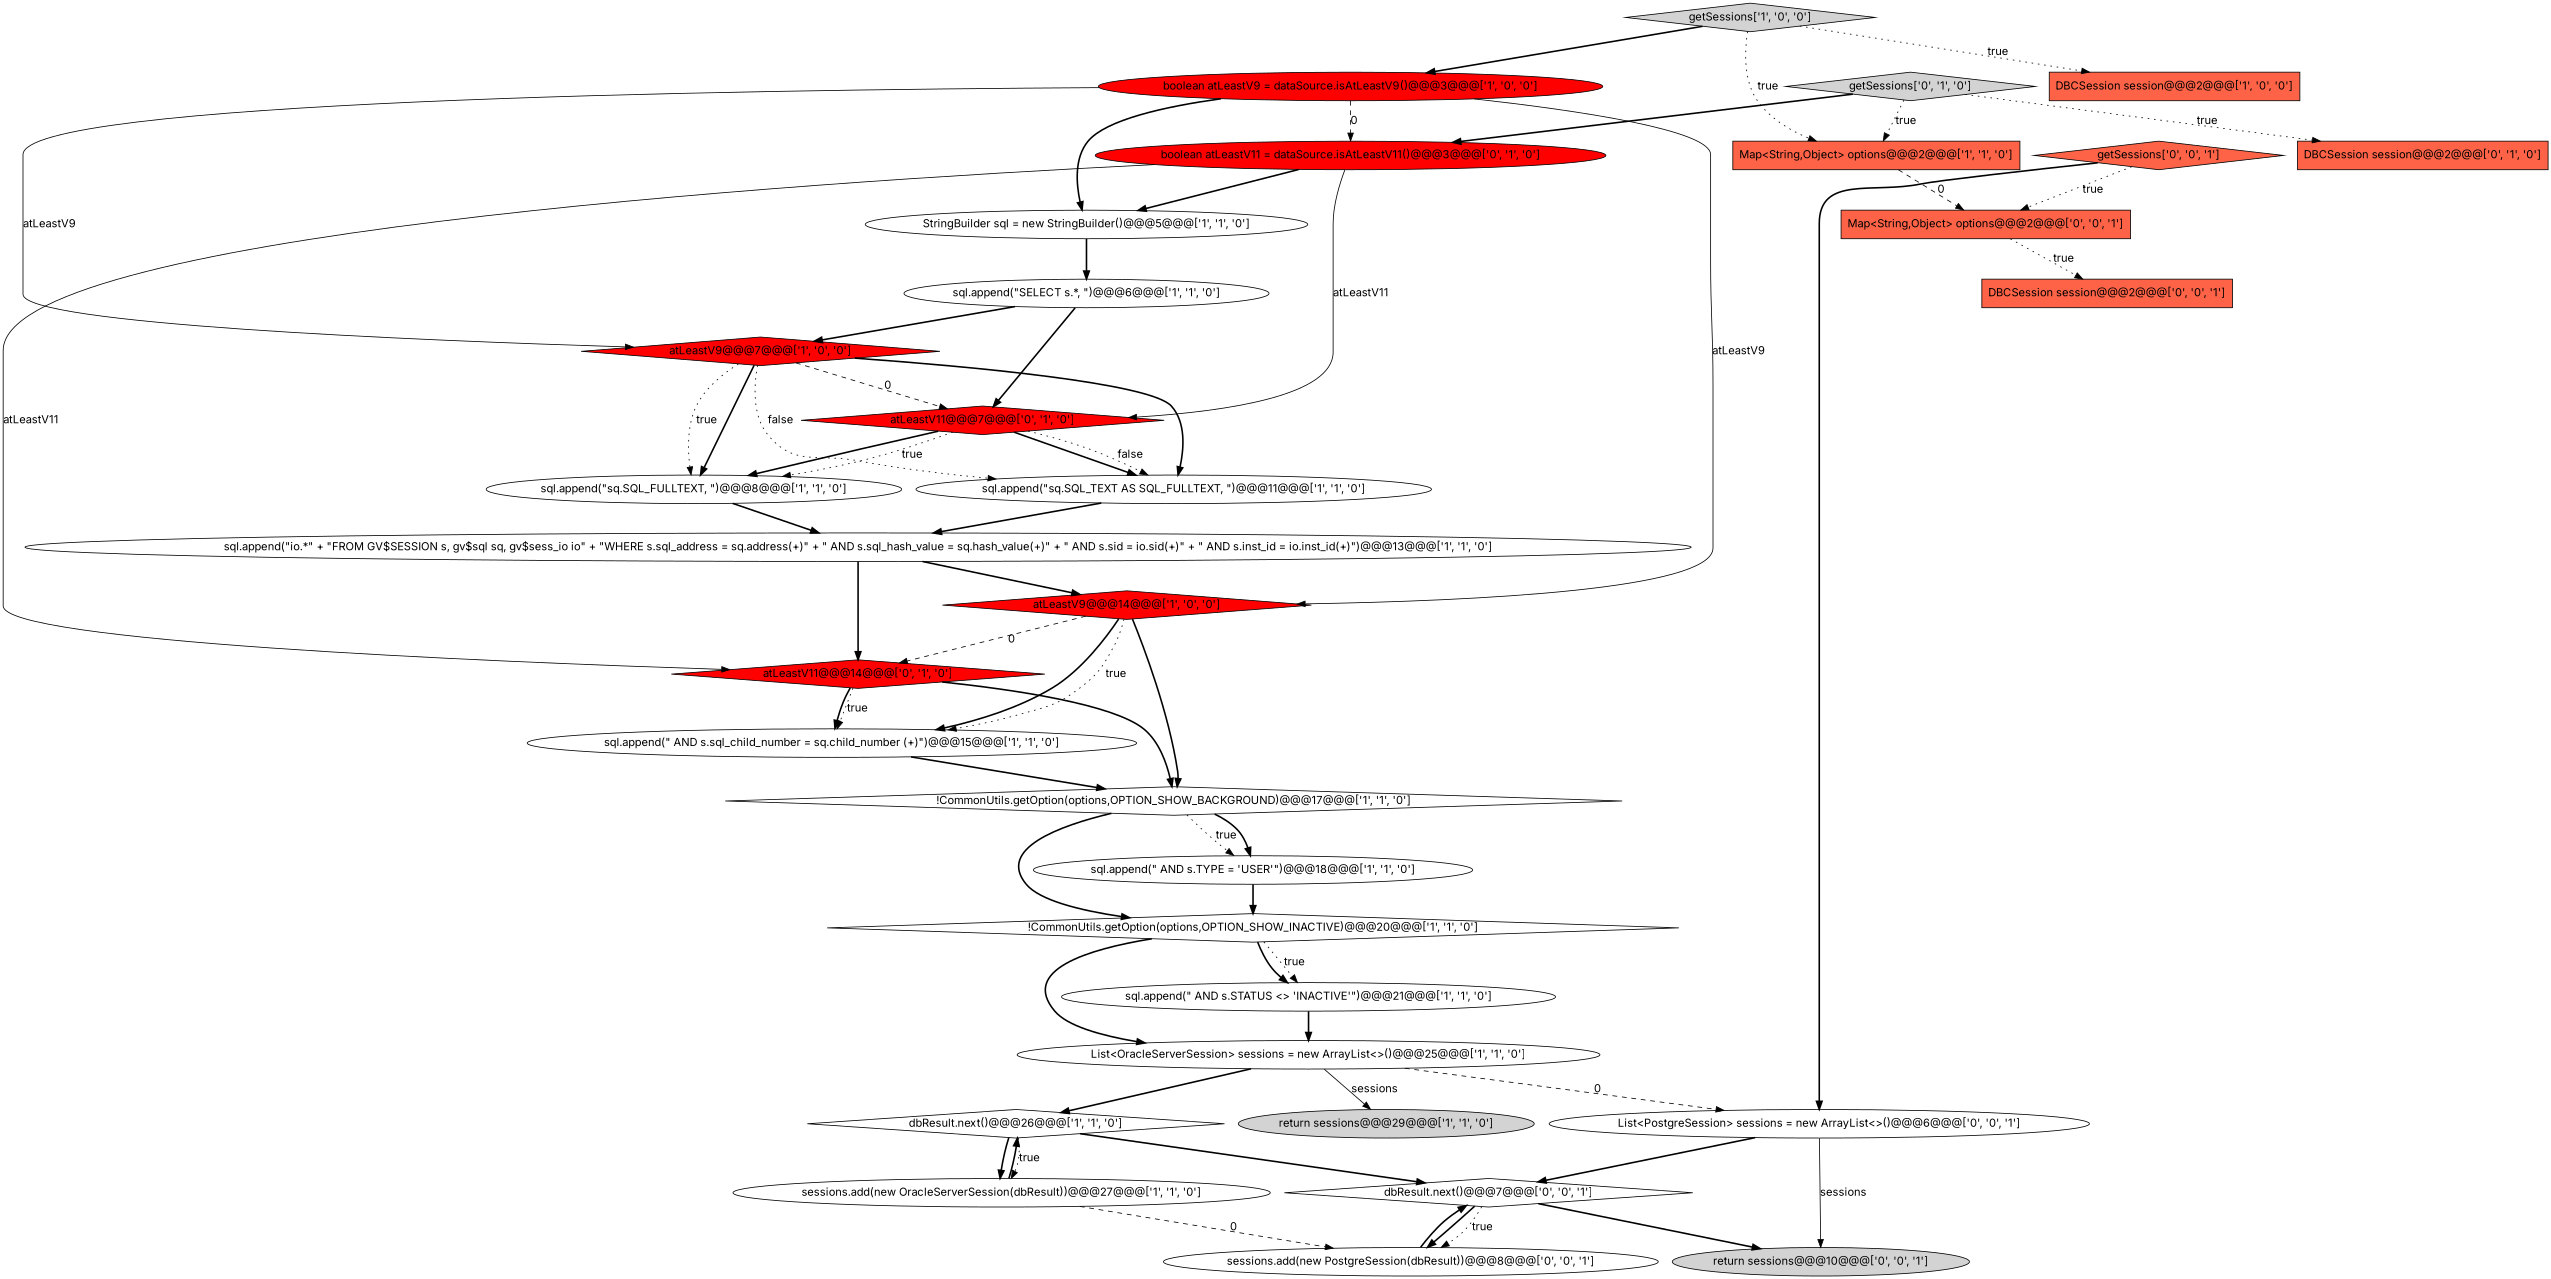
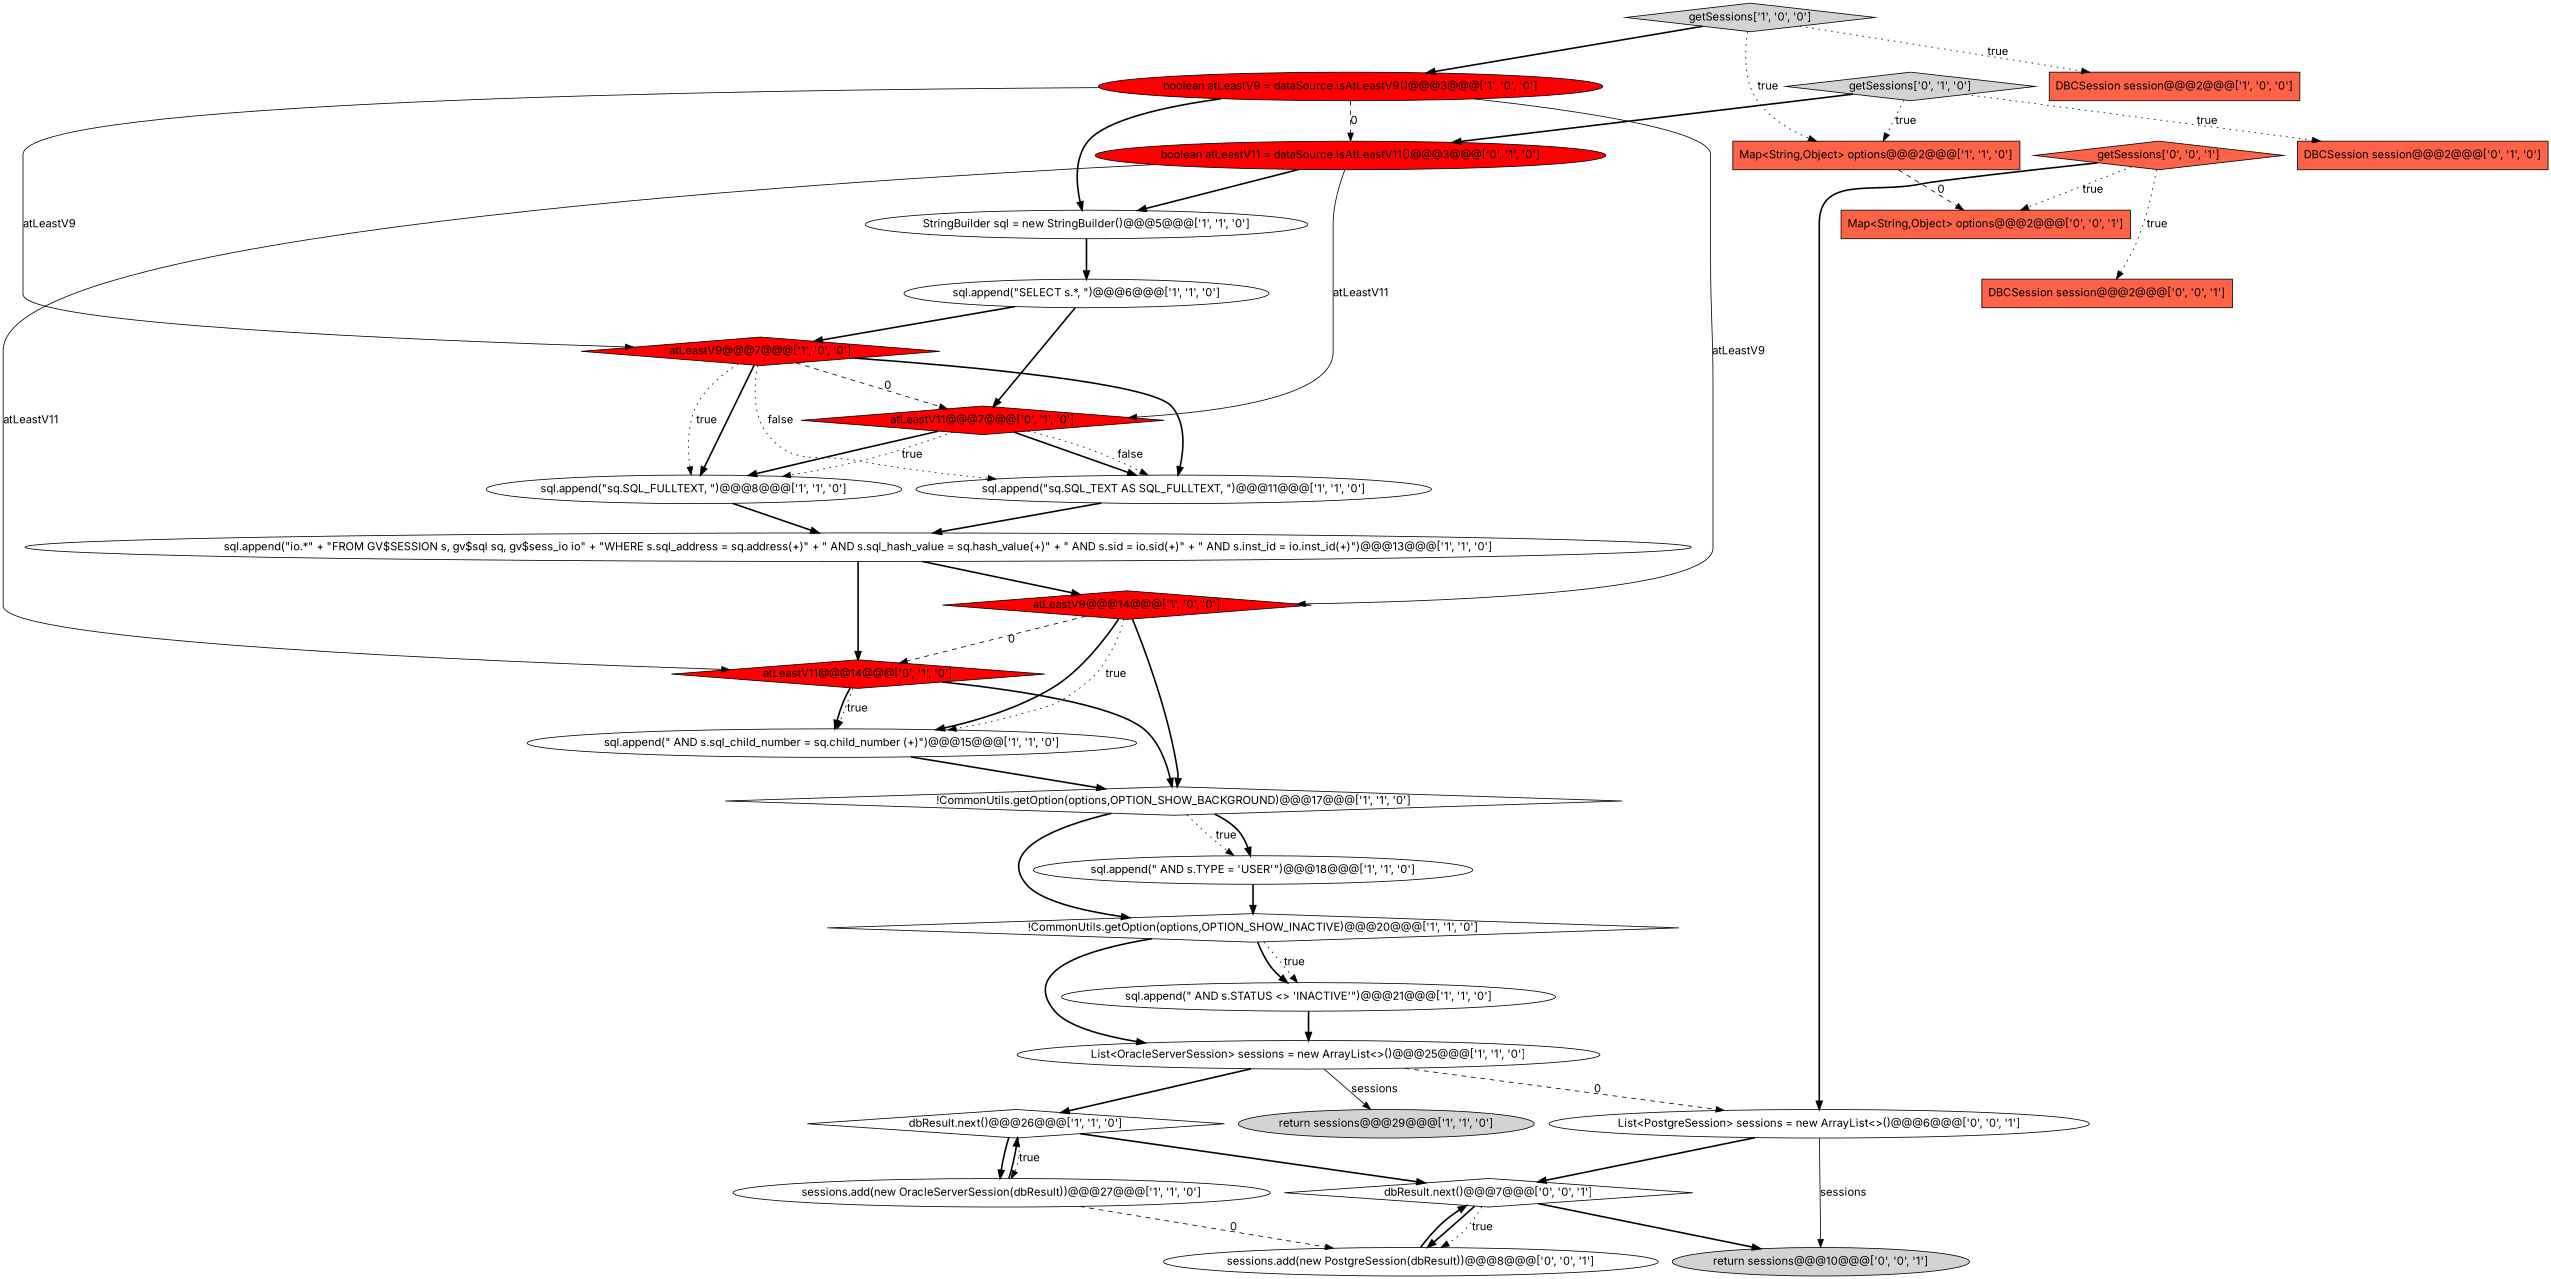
edge "Map<String,Object> options@@@2@@@['0', '0', '1']" -> "DBCSession session@@@2@@@['0', '0', '1']": now "getSessions['0', '0', '1']" -> "DBCSession session@@@2@@@['0', '0', '1']"
